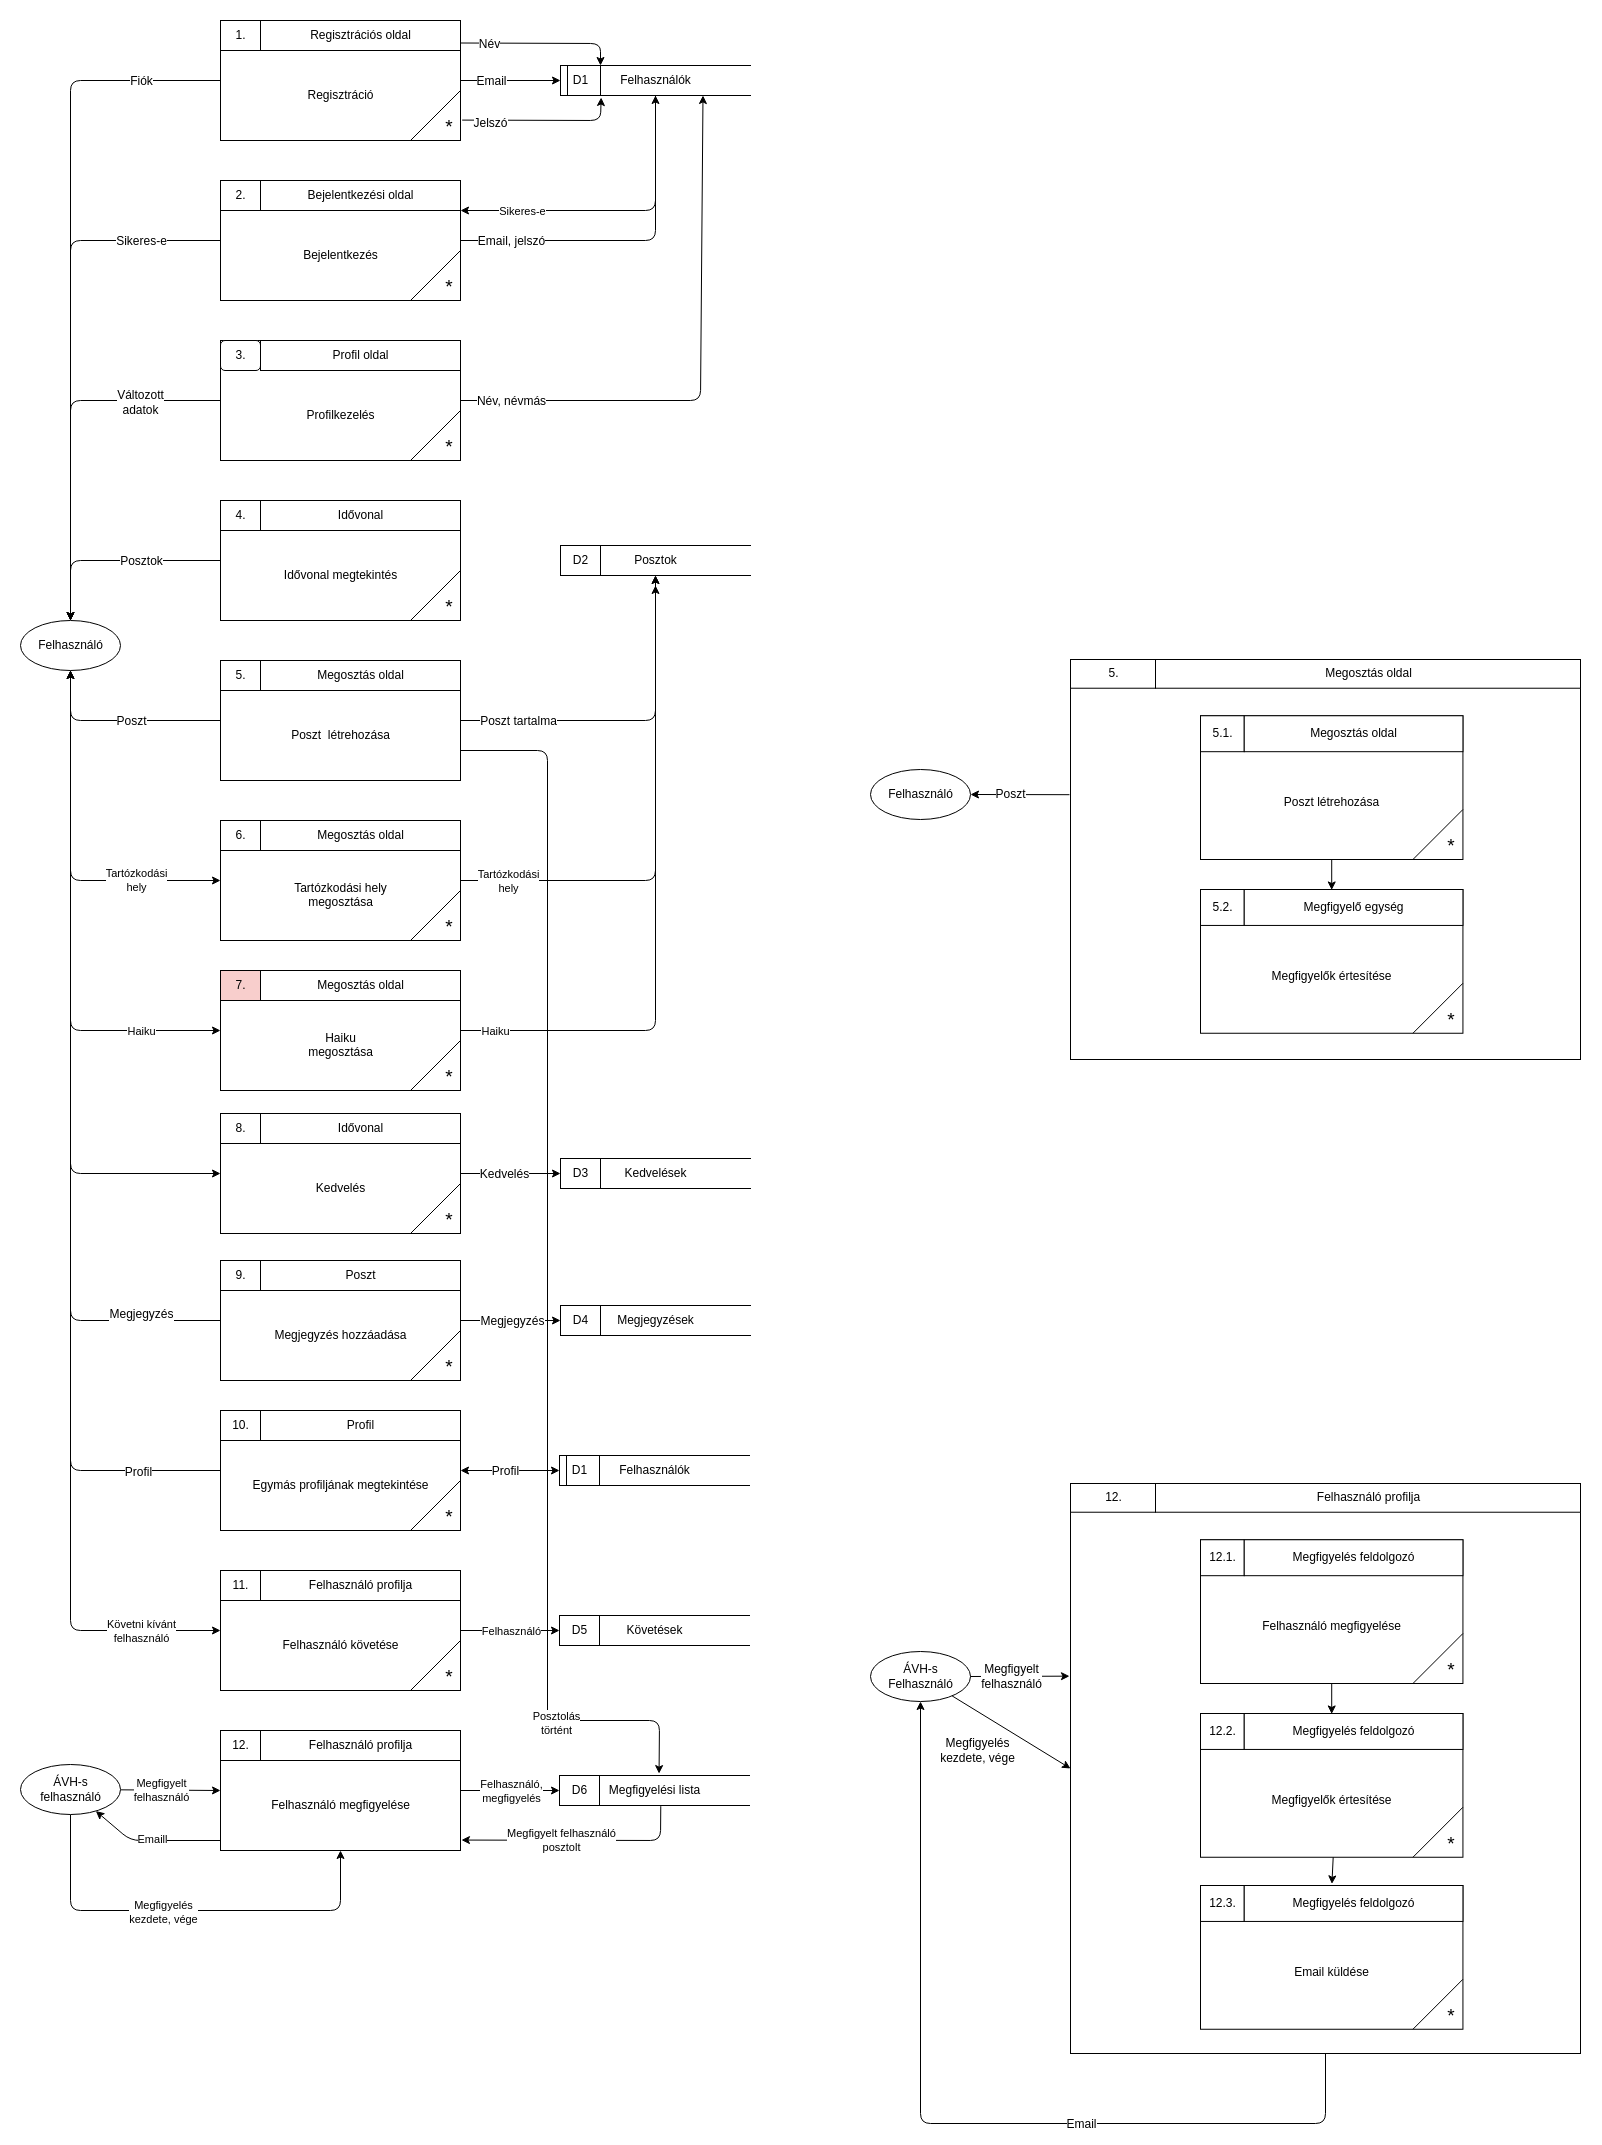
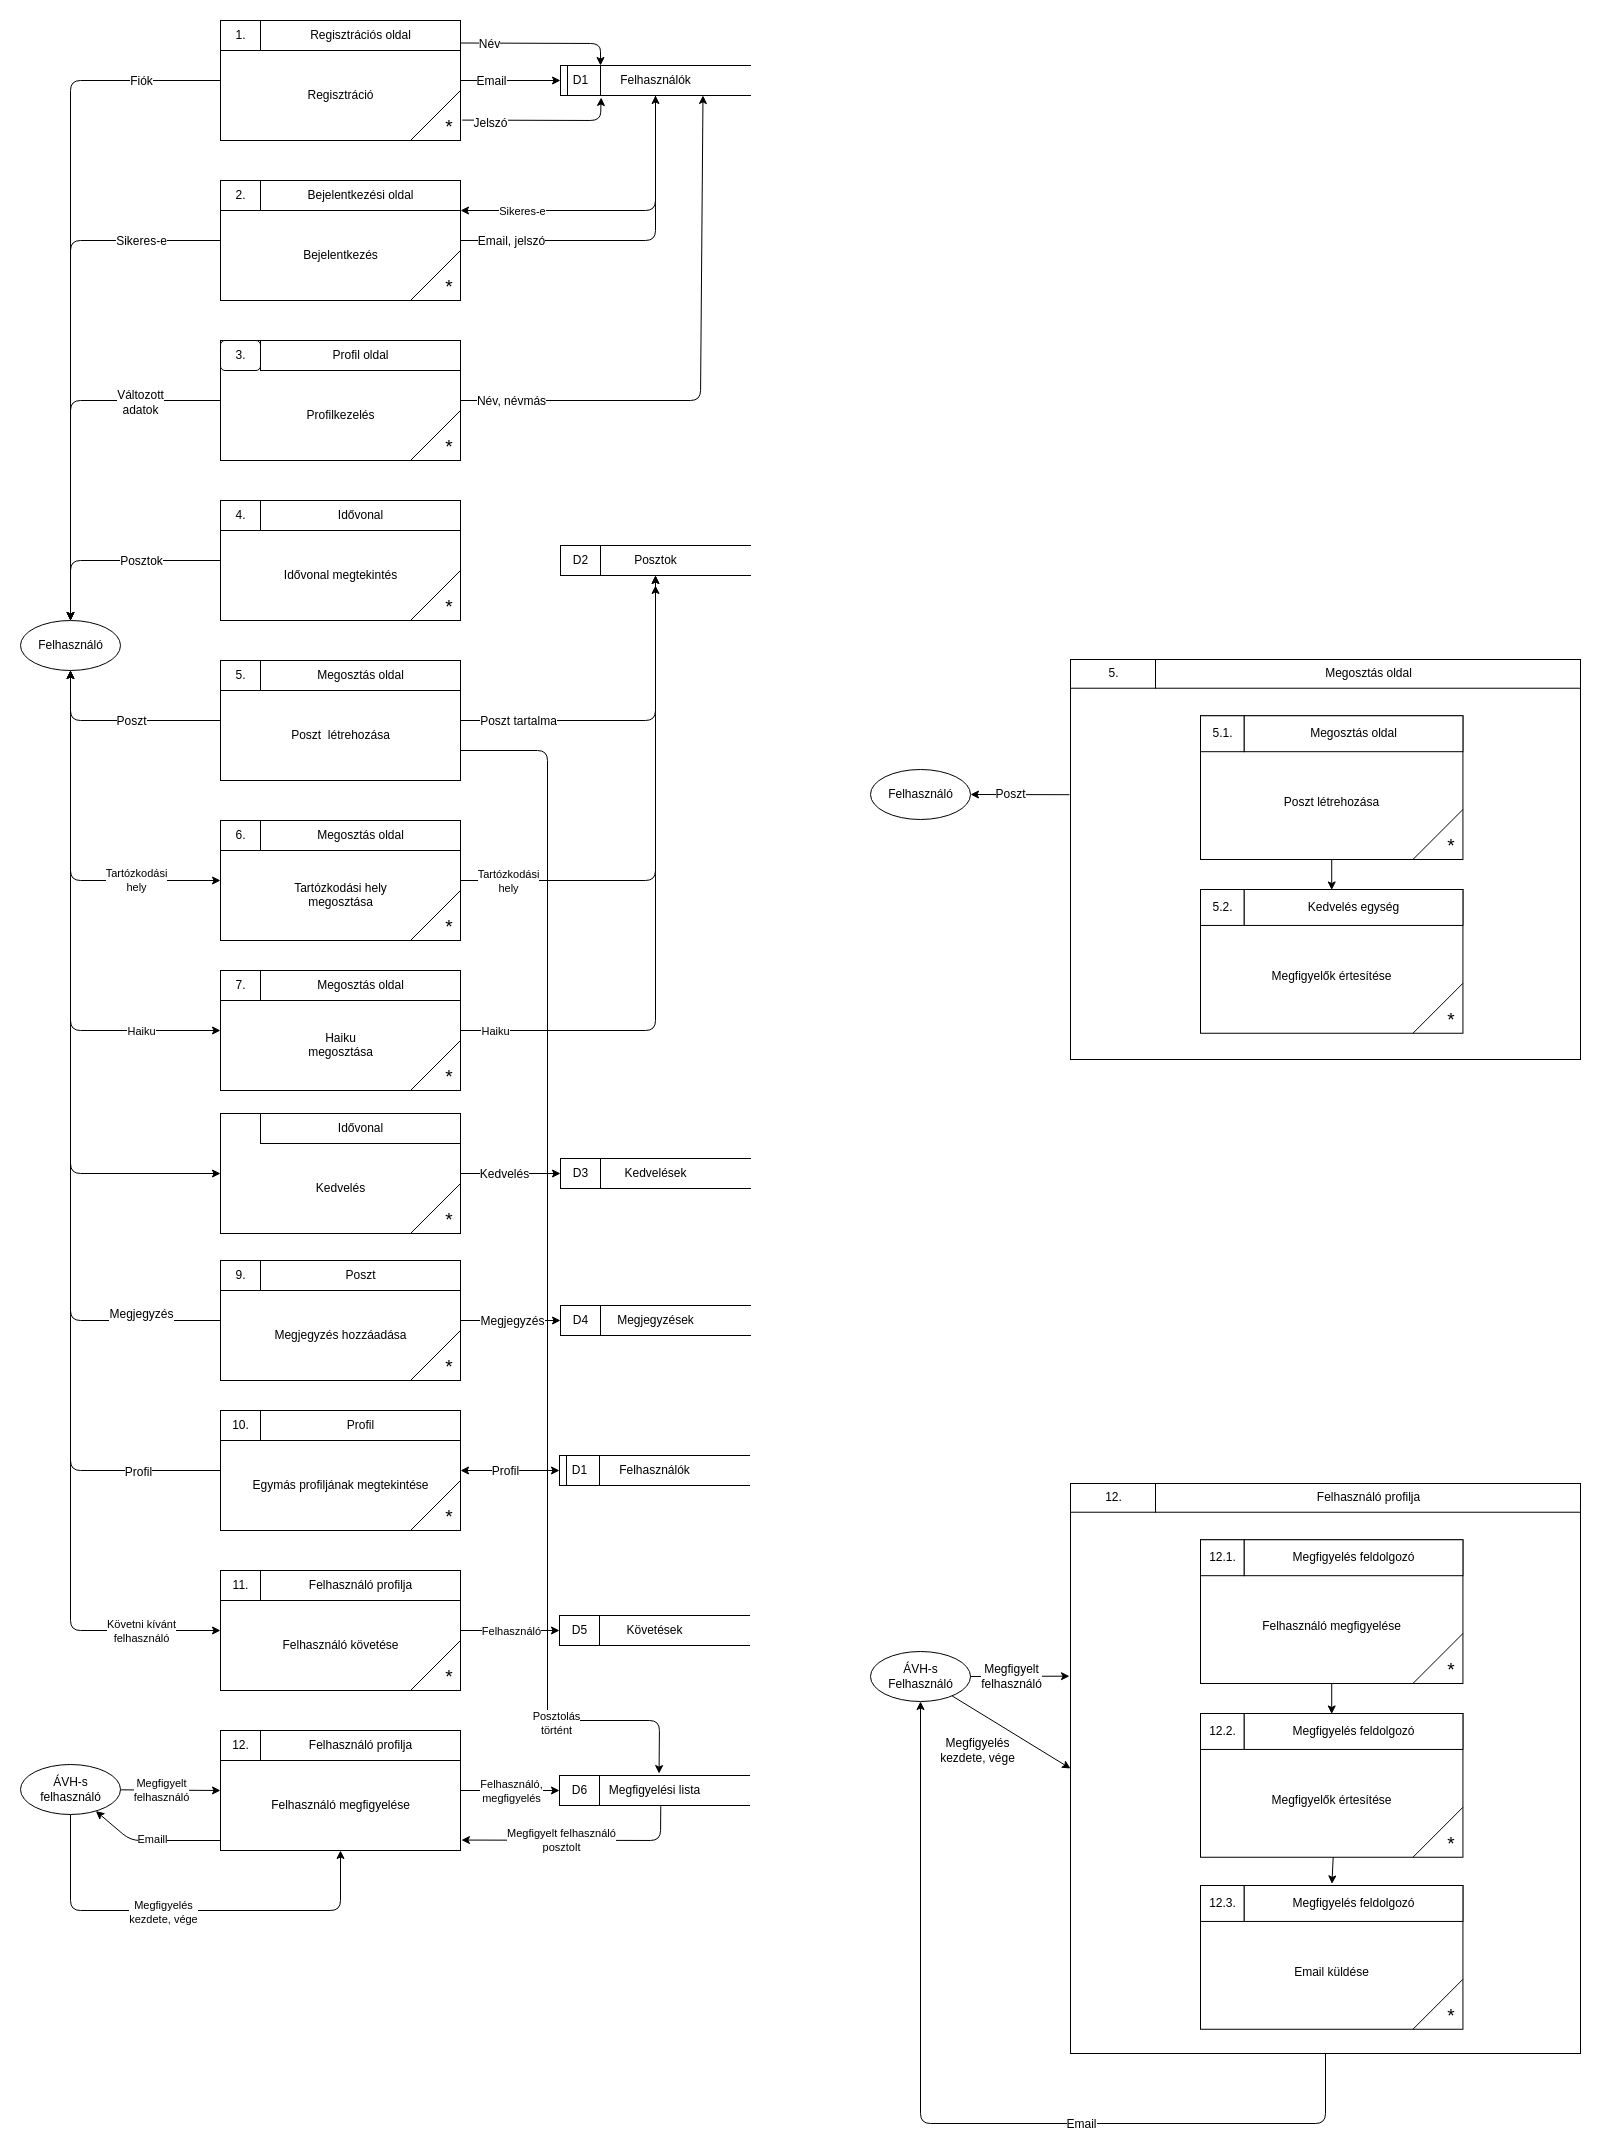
node "Megfigyelő egység": label "Megfigyelő egység" -> "Kedvelés egység"
node "7.": fillcolor #f8cecc -> #ffffff
node "8.": removed
